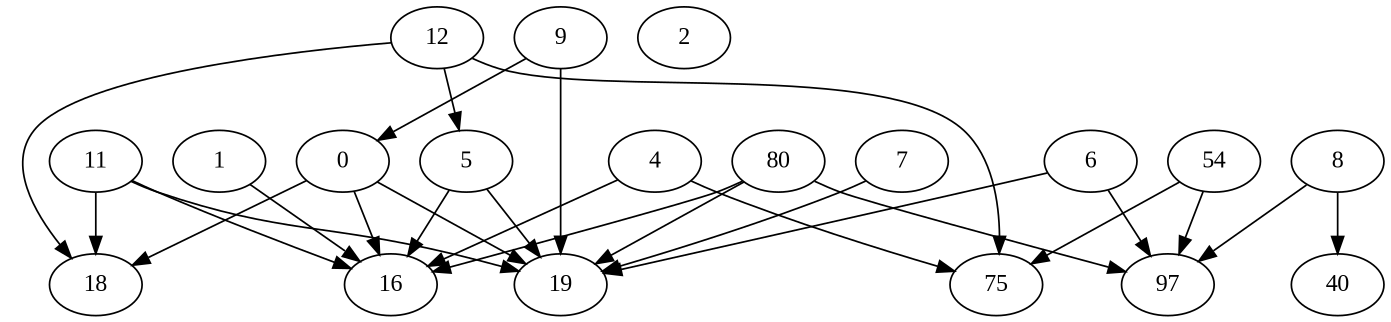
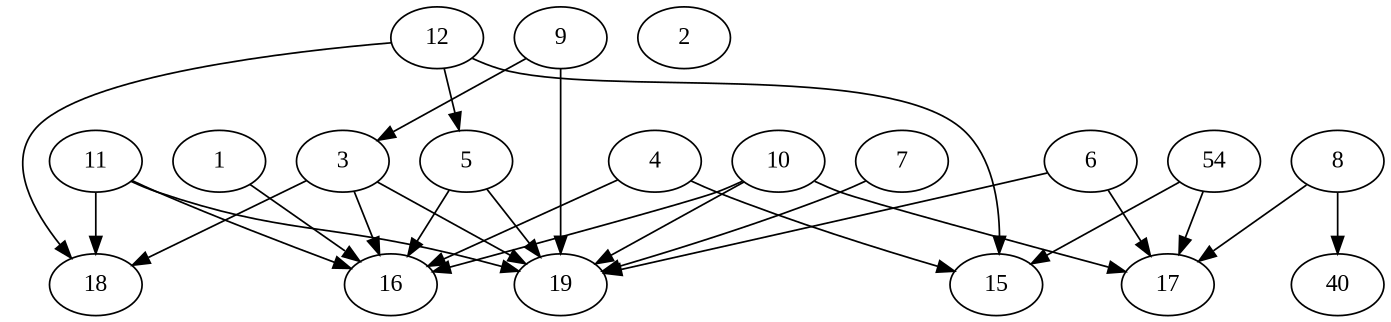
node "0": label "0" -> "3"
node "80": label "80" -> "10"
node "75": label "75" -> "15"
node "97": label "97" -> "17"
